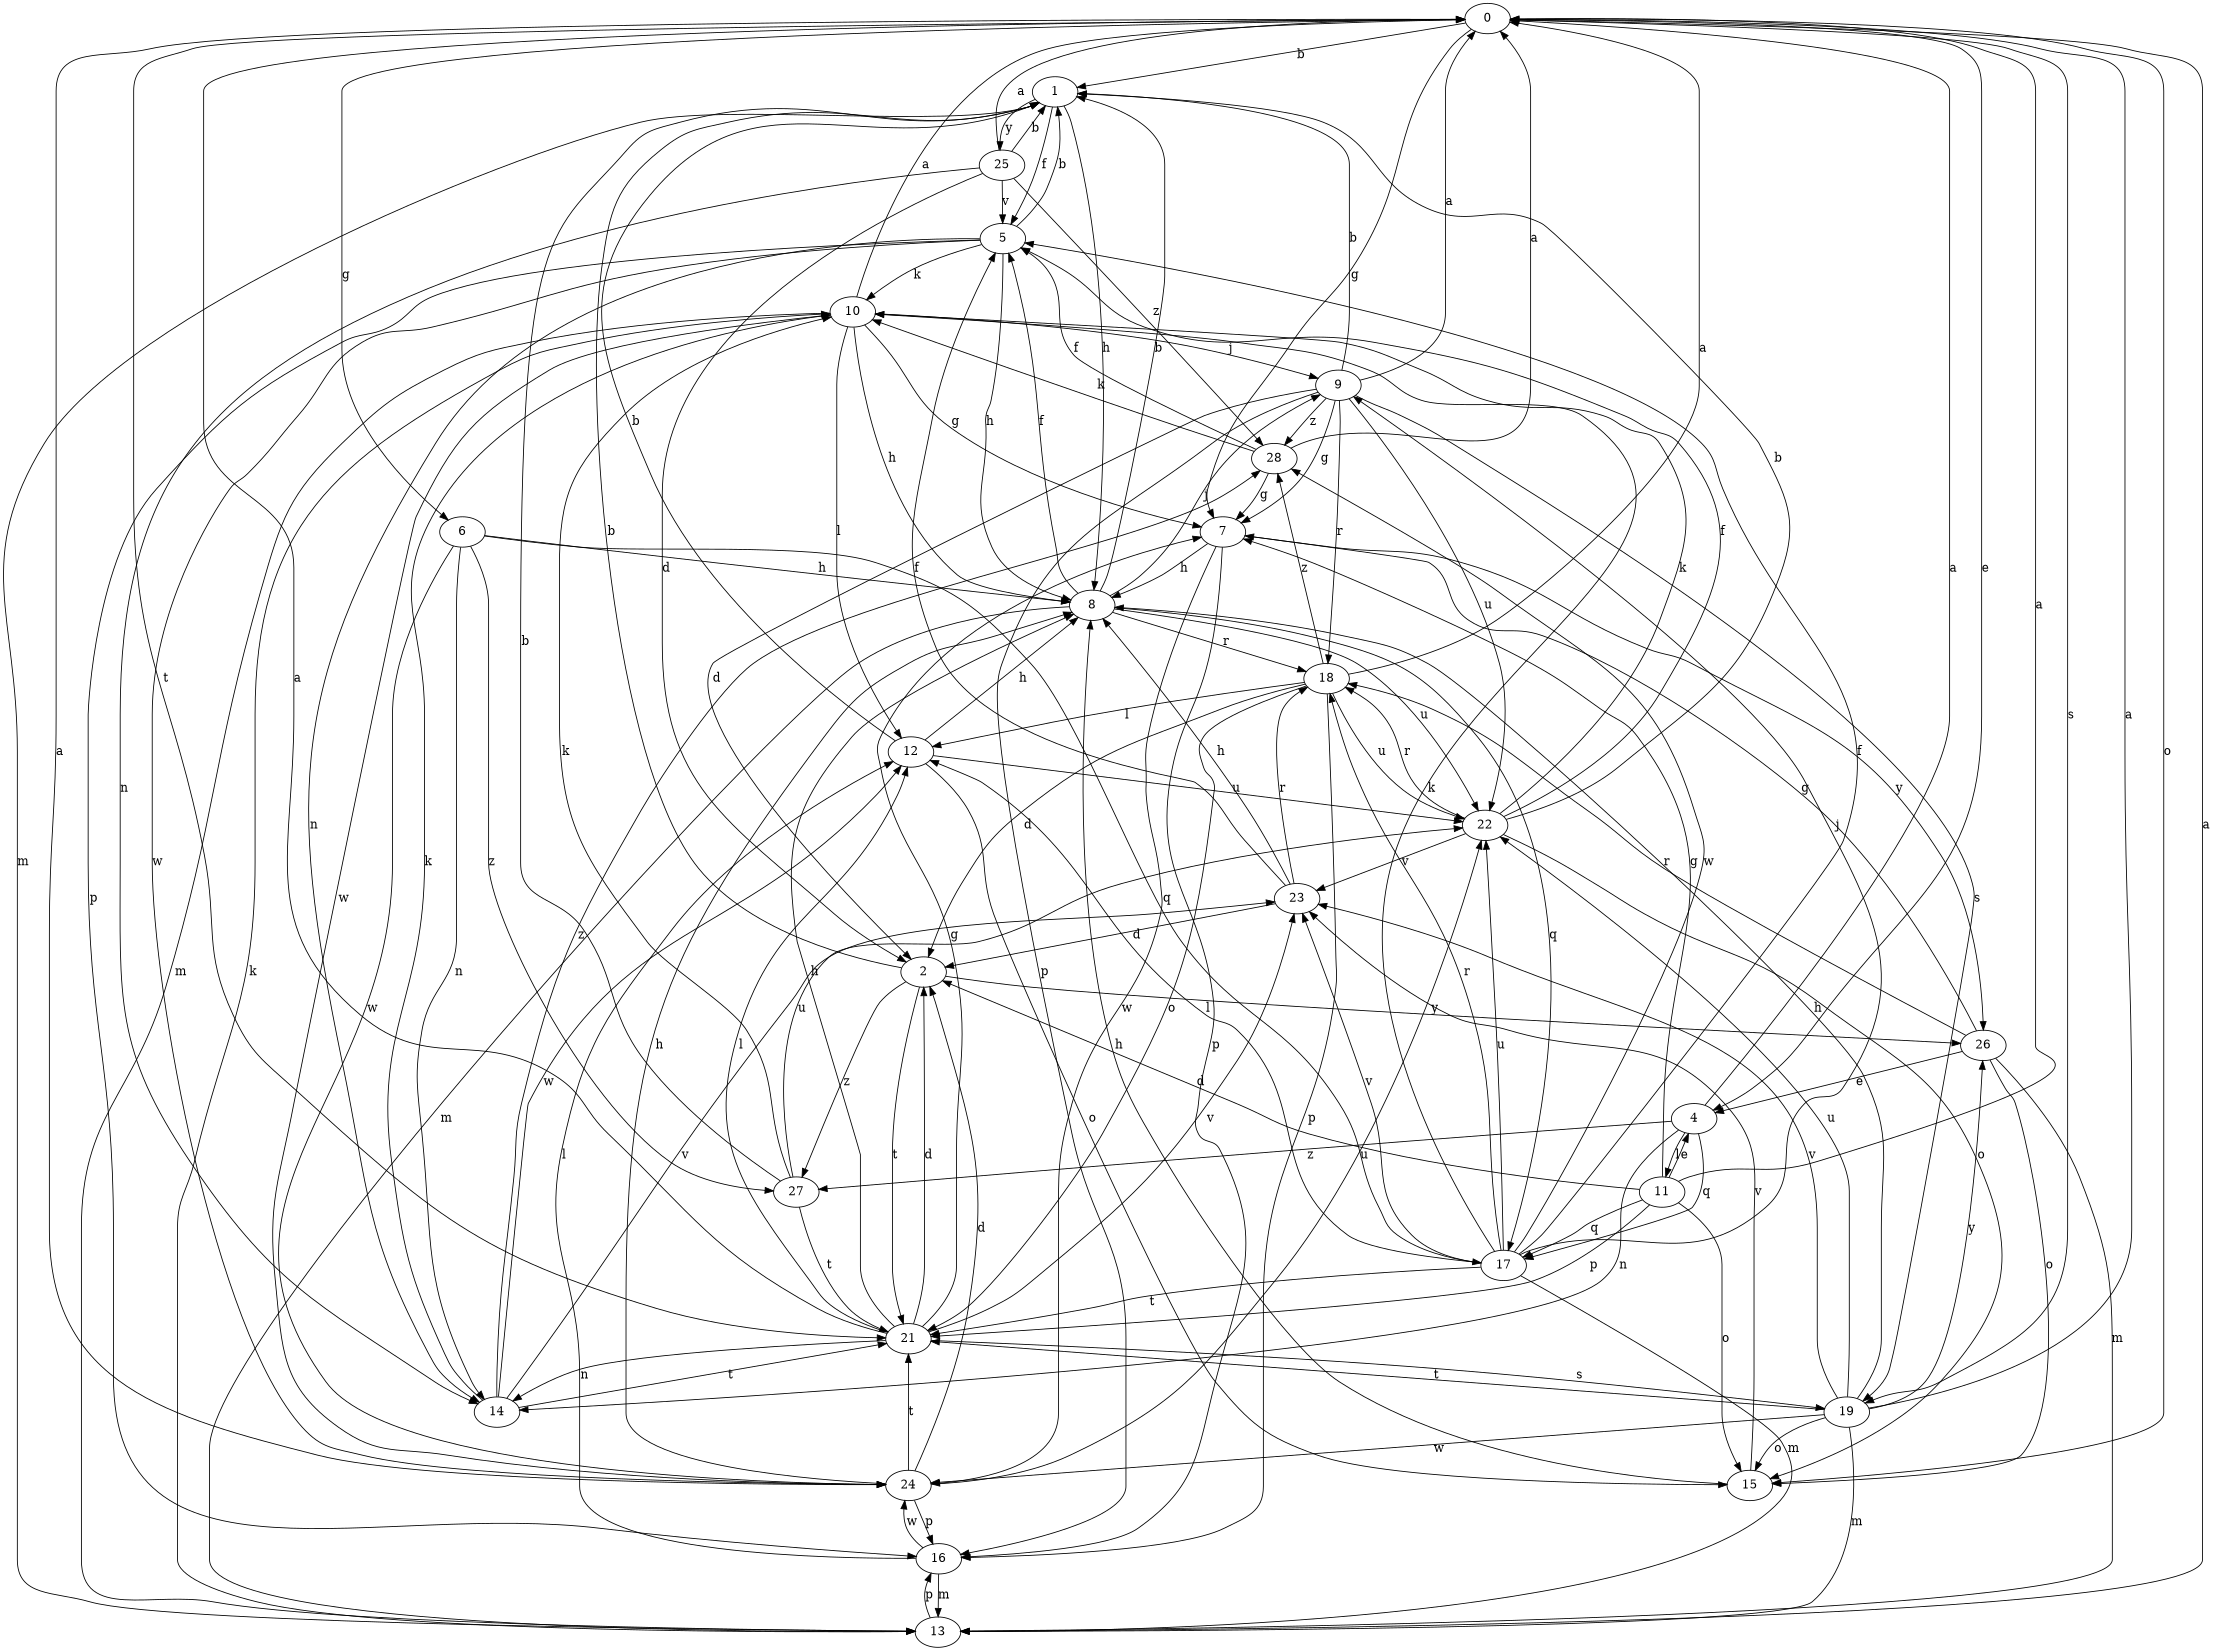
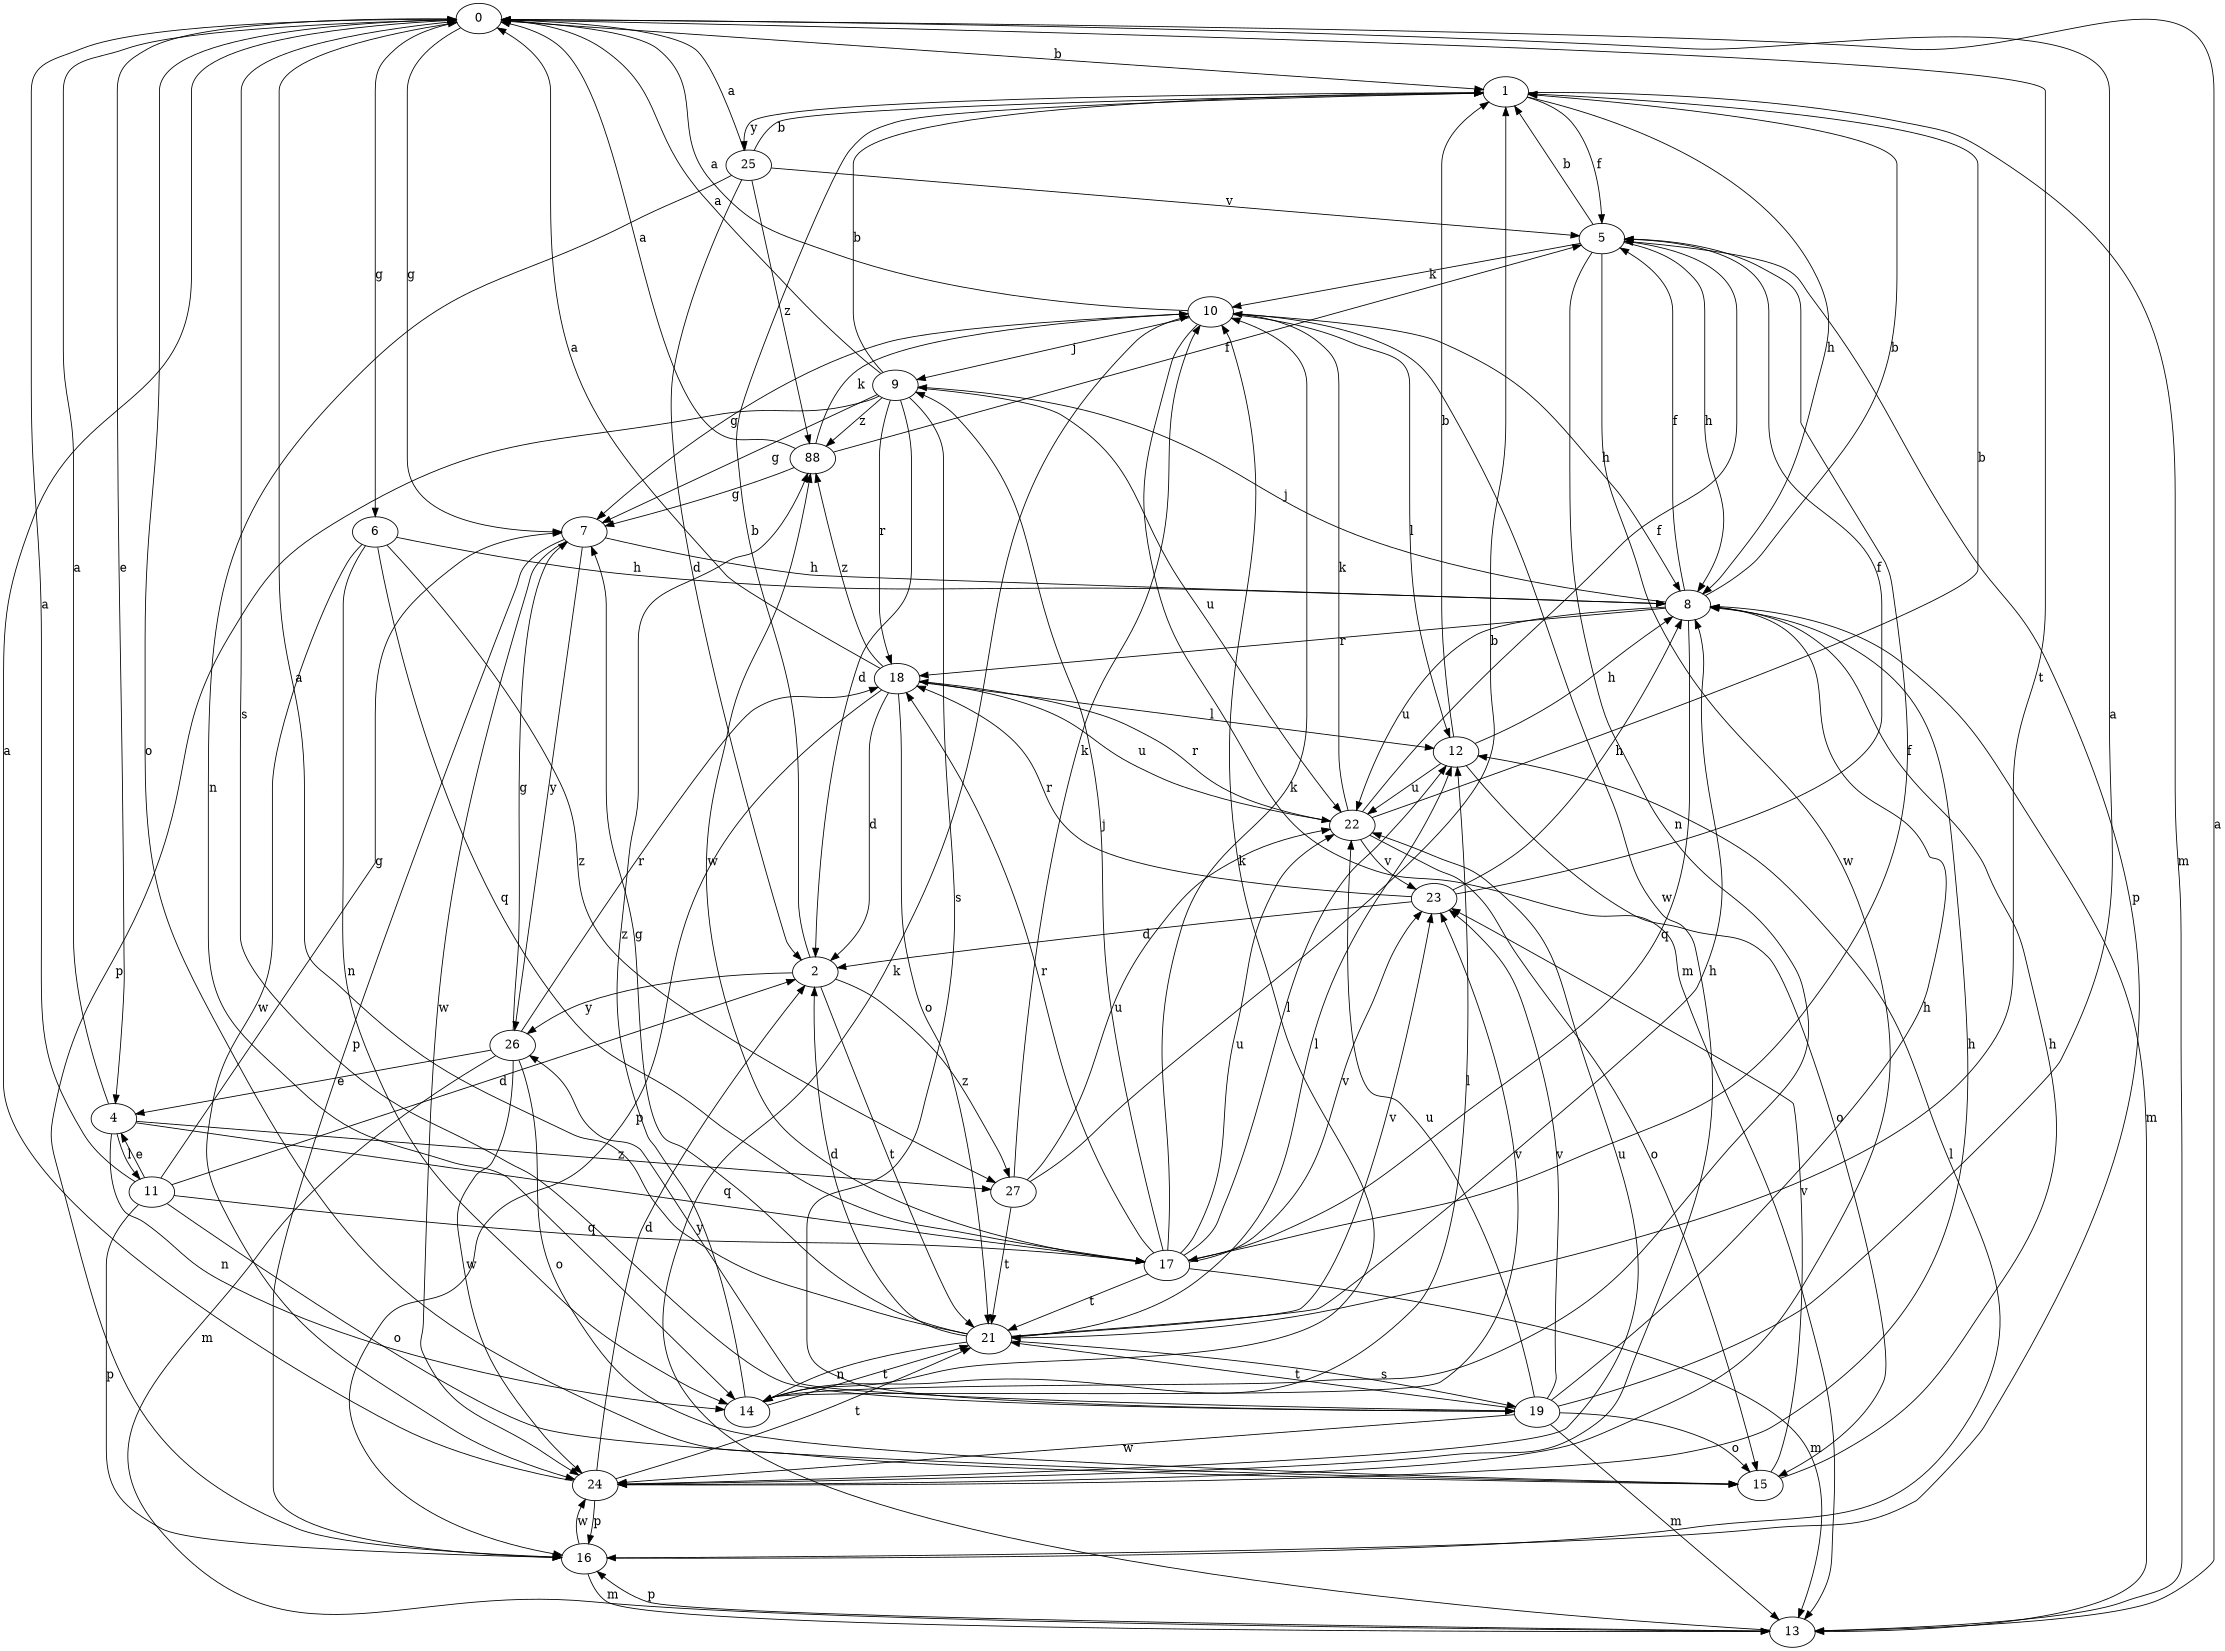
node "28": label "28" -> "88"
edge "14" -> "12": label "w" -> "l"
edge "26" -> "24": added, label "w"
edge "11" -> "21": now "11" -> "16"
